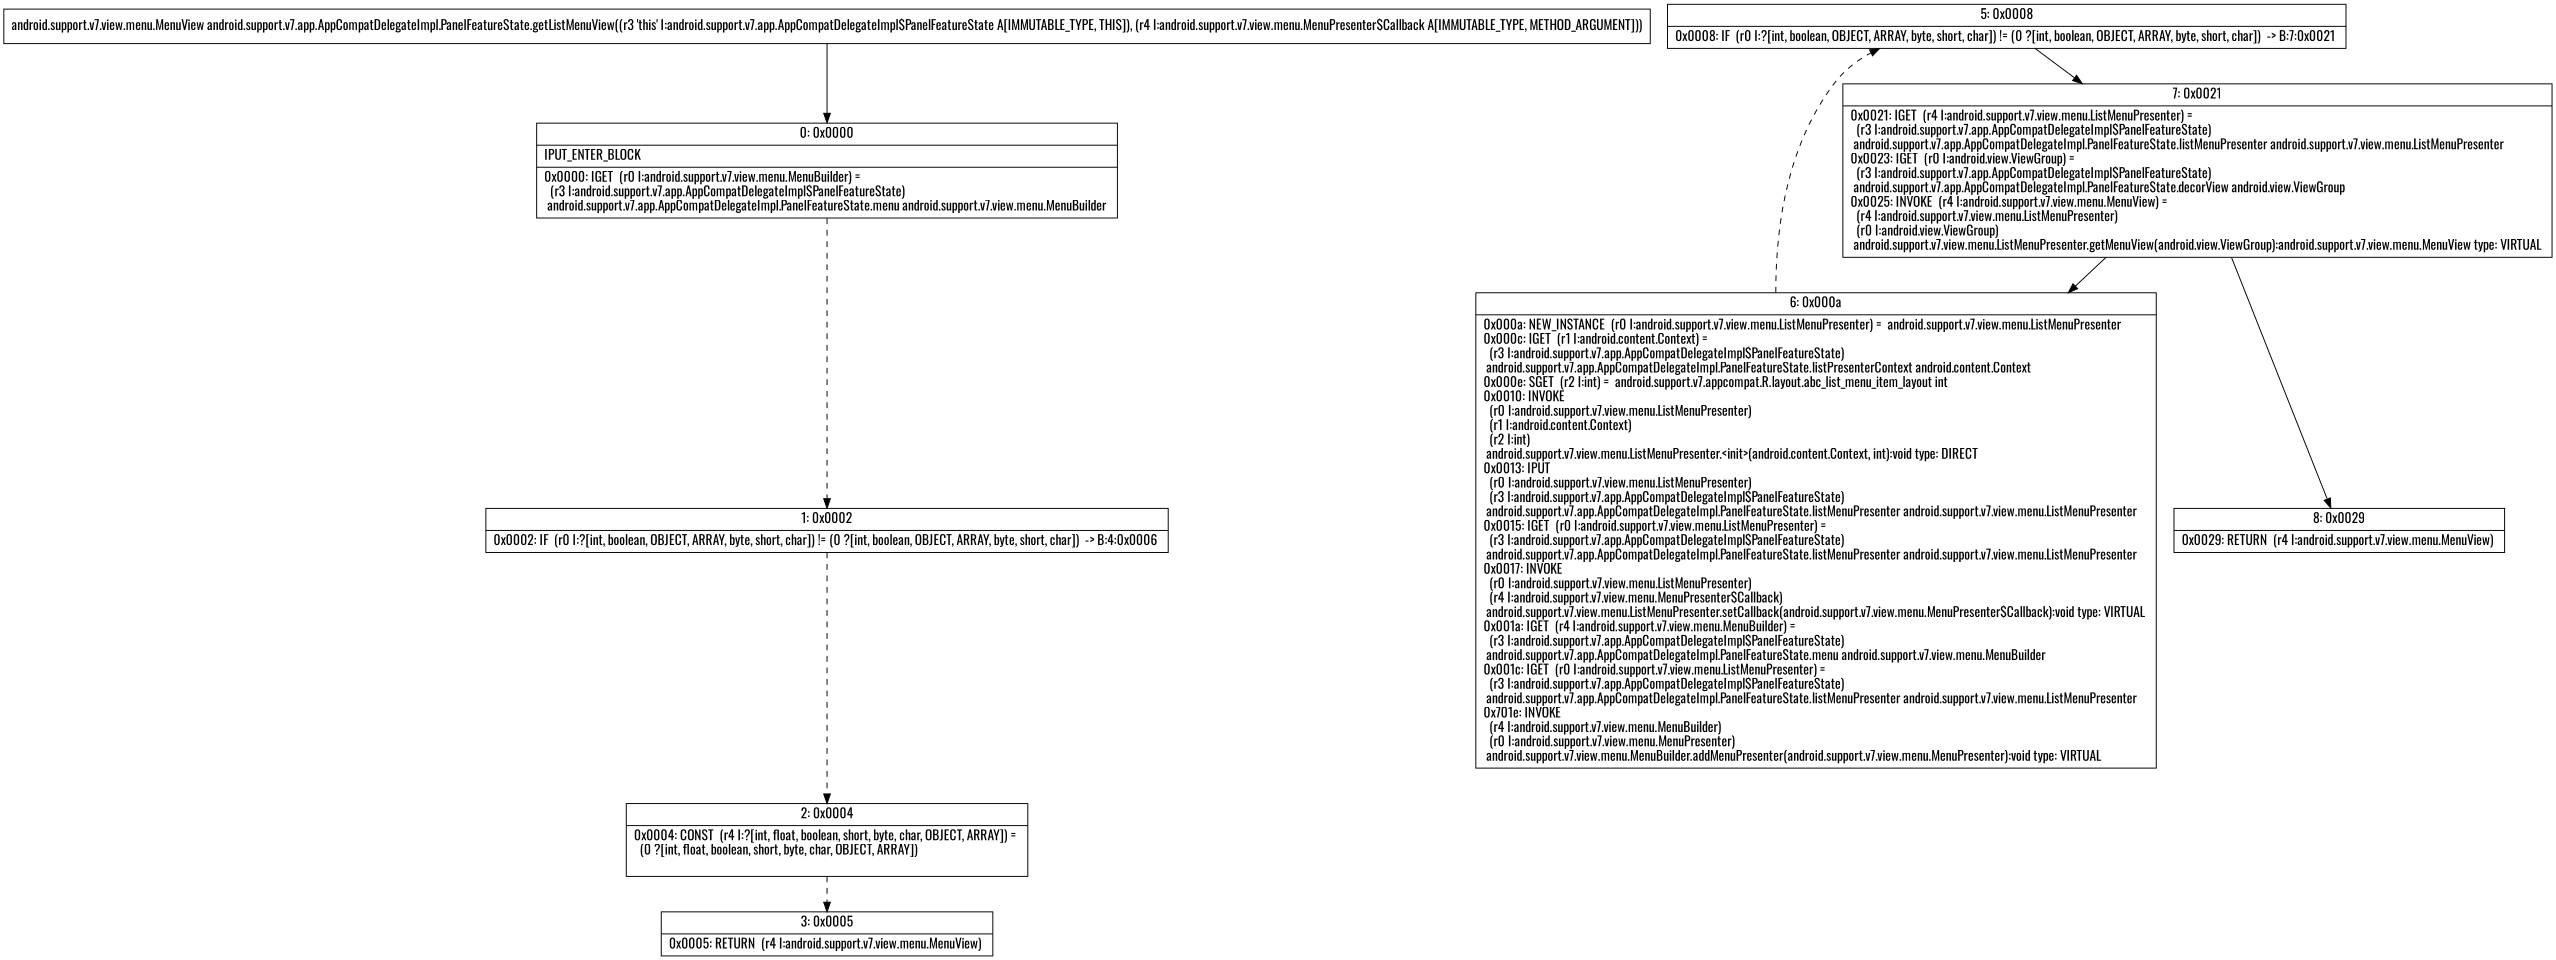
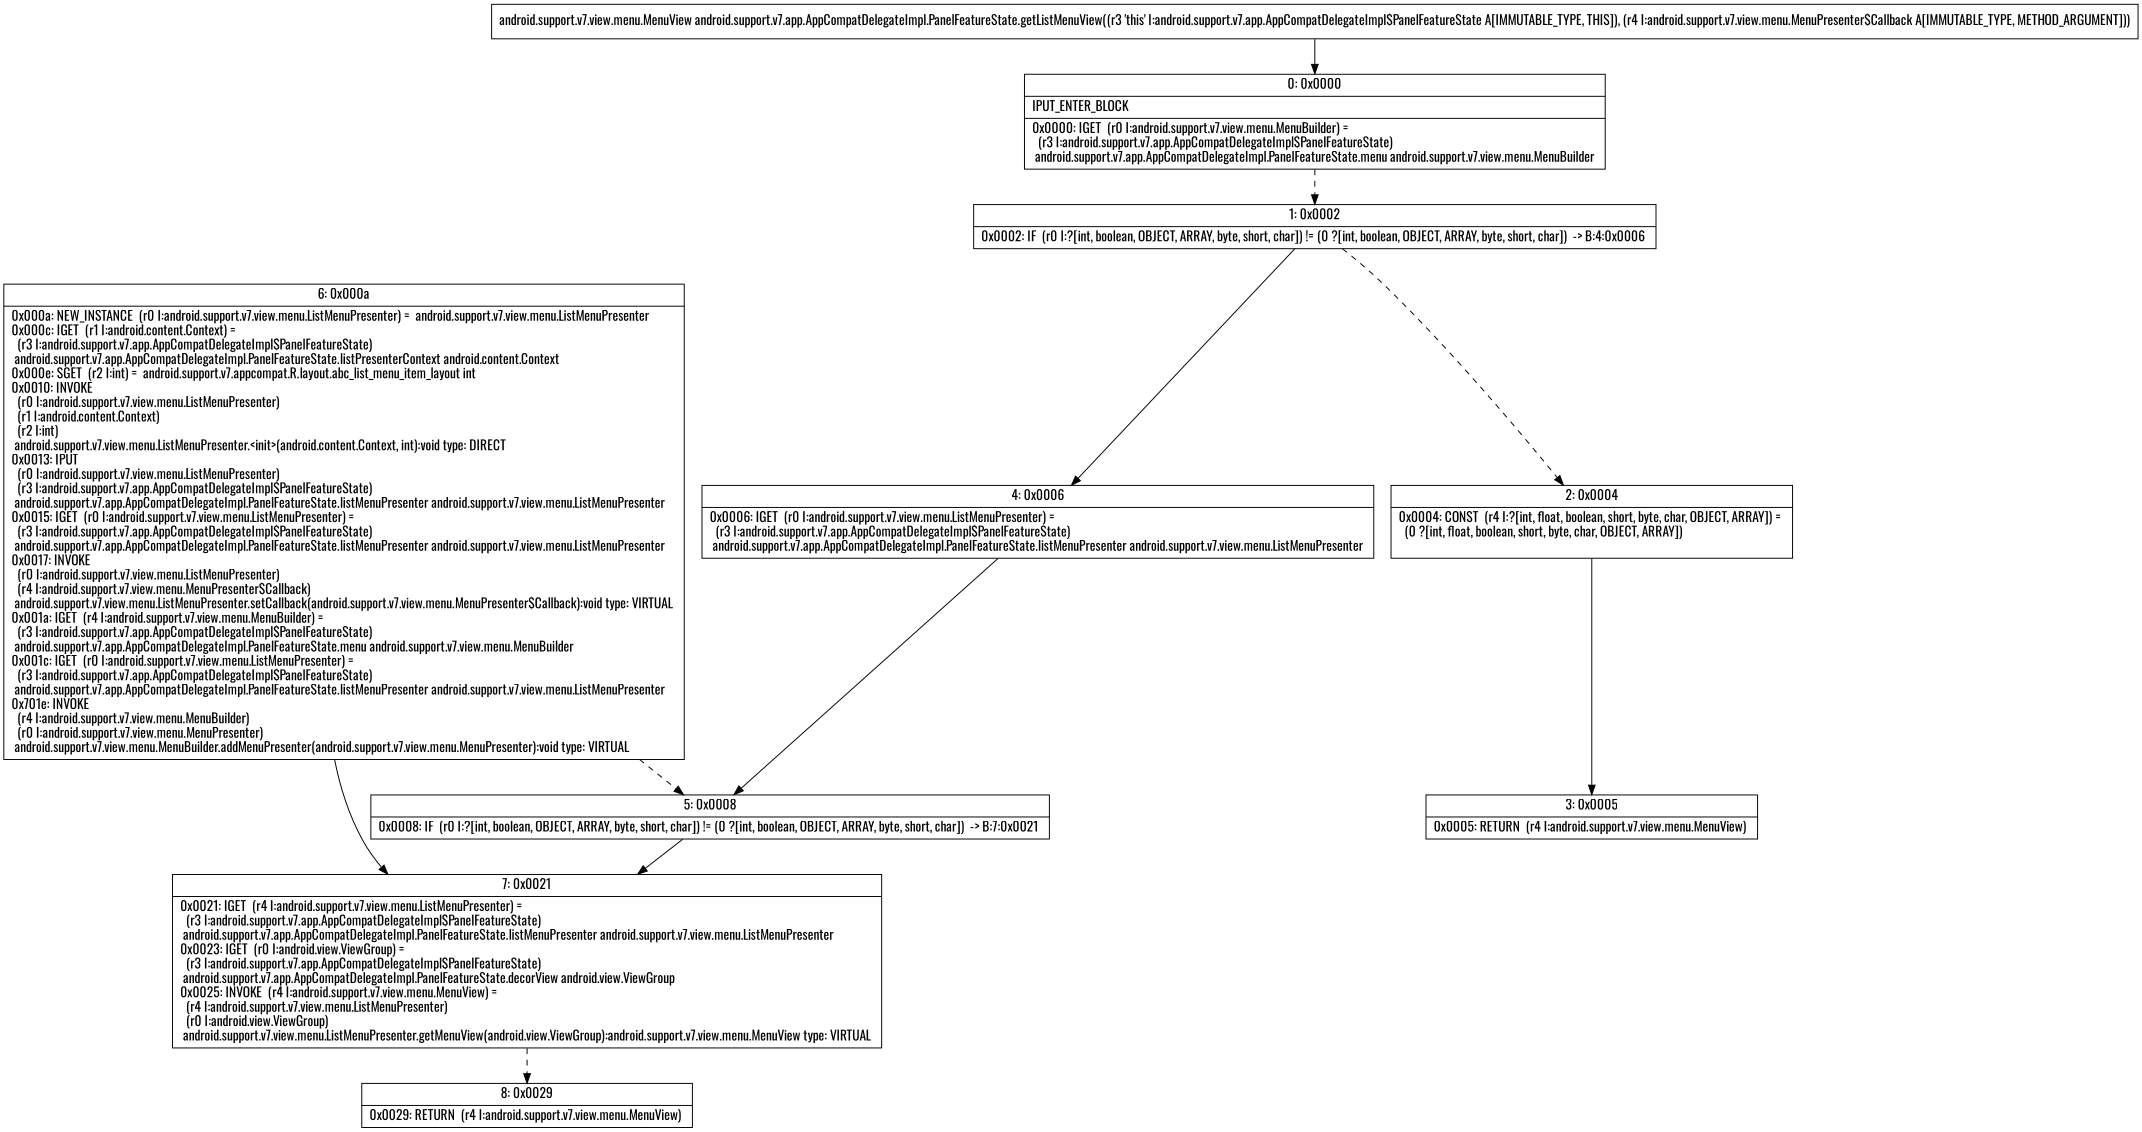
edge "7: 0x0021" -> "6: 0x000a": reversed
edge "7: 0x0021" -> "8: 0x0029": style solid -> dashed
node "4: 0x0006": added
edge "2: 0x0004" -> "3: 0x0005": style dashed -> solid
